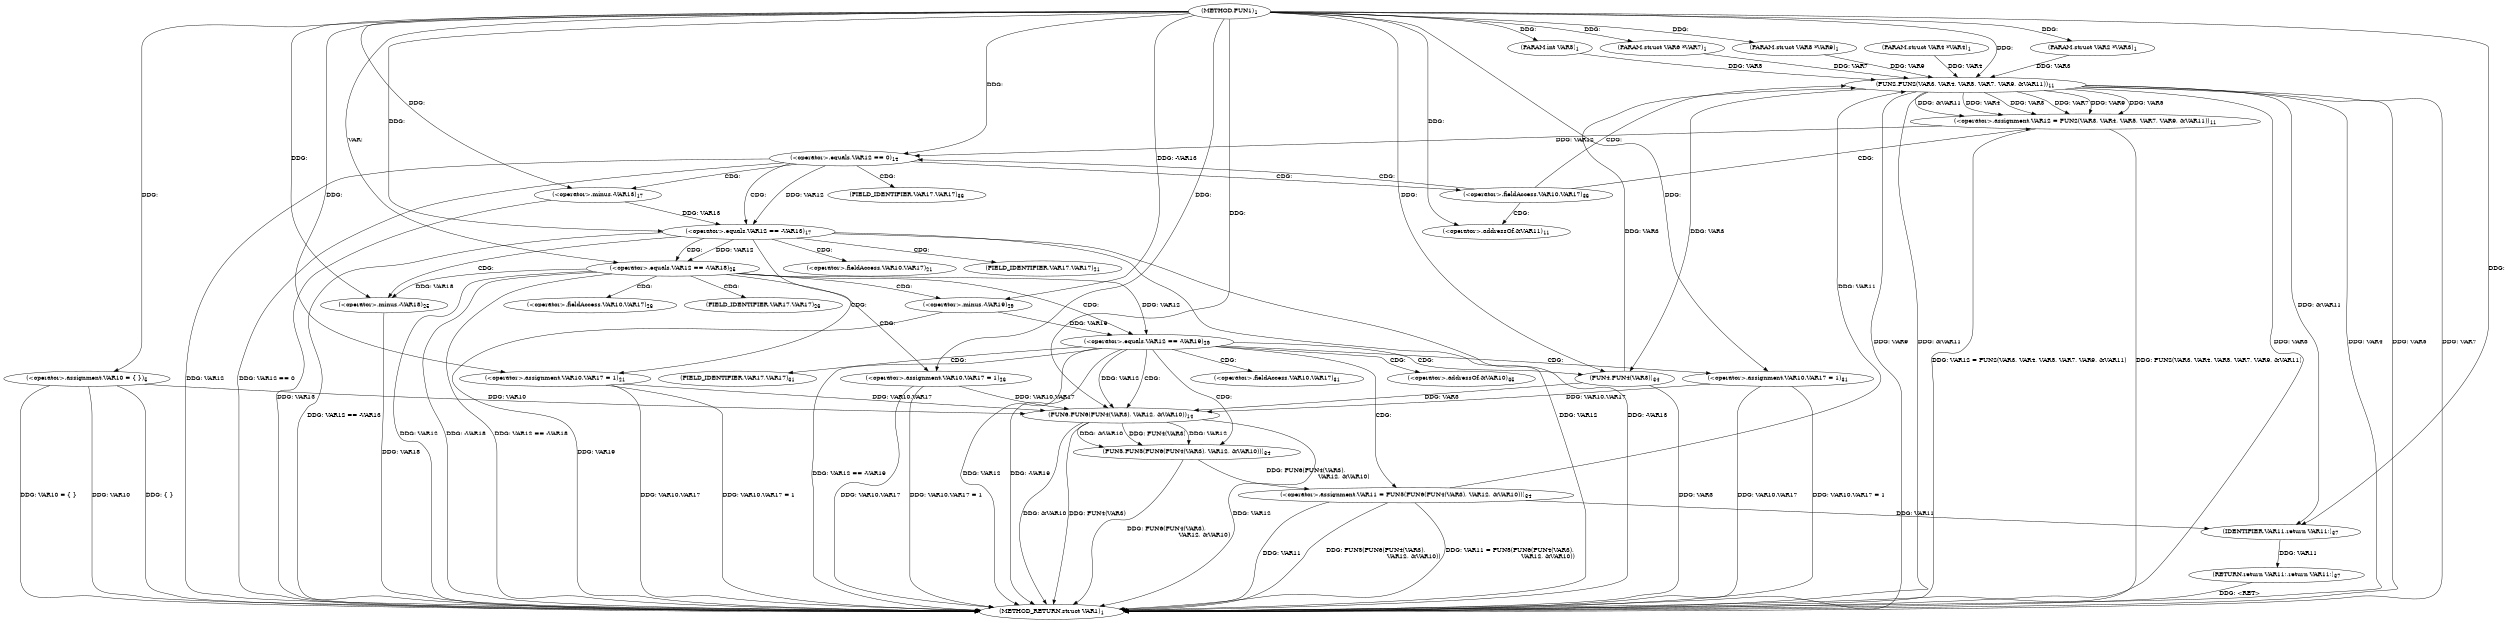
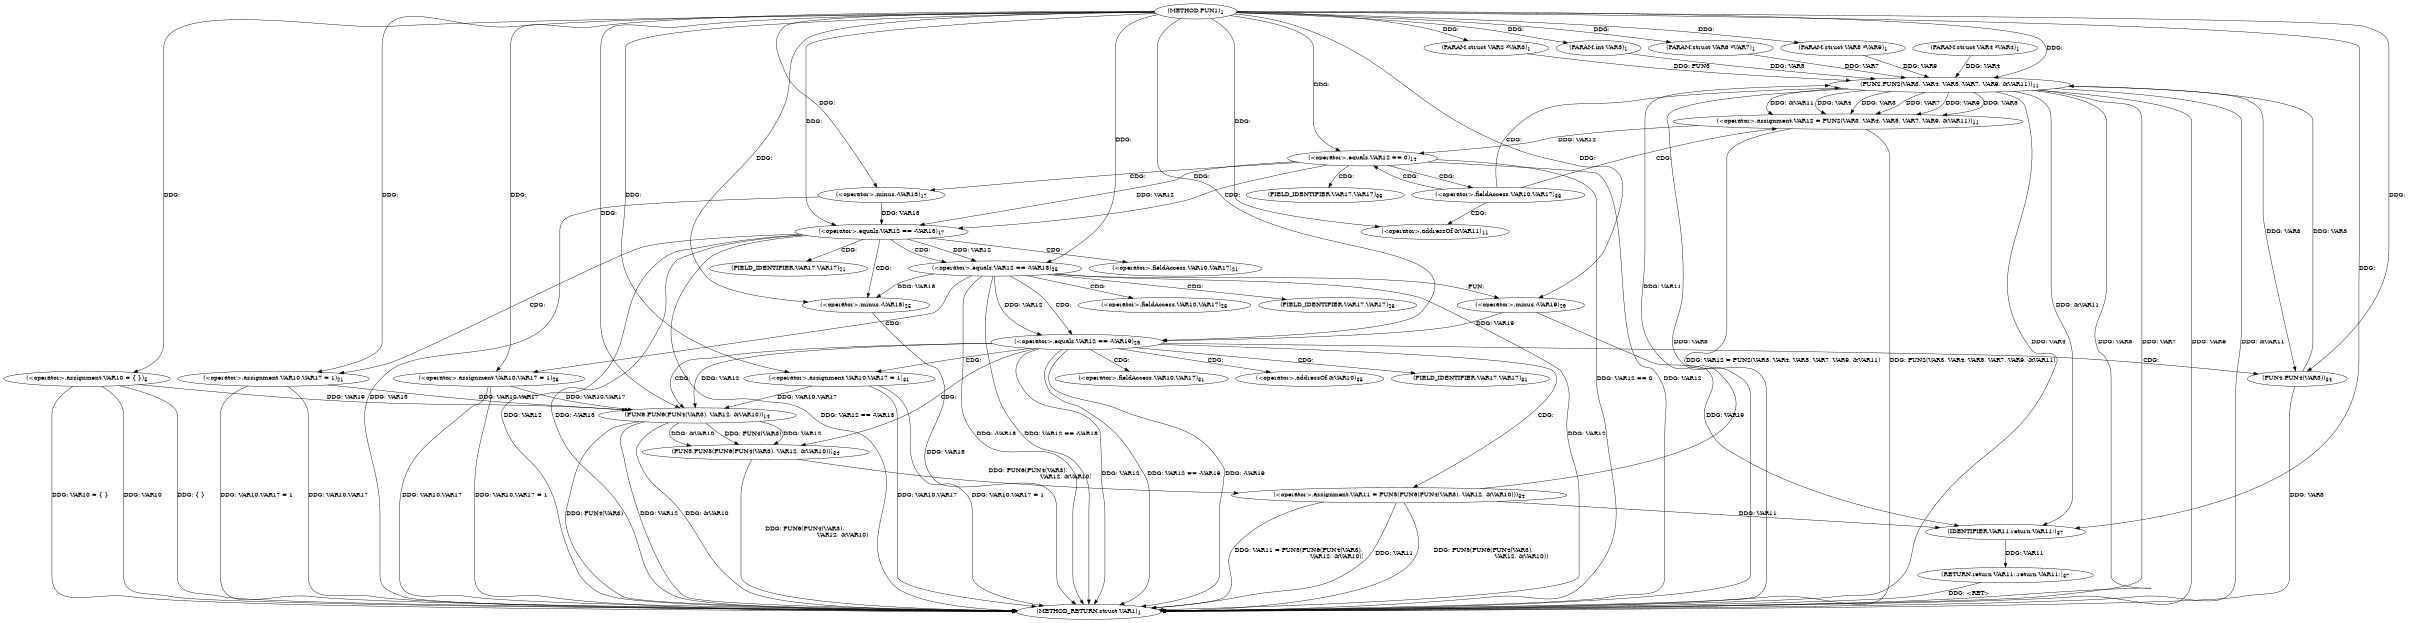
edge "(PARAM,struct VAR2 *VAR3)" -> "(FUN2,FUN2(VAR3, VAR4, VAR5, VAR7, VAR9, &VAR11))": label "DDG: VAR3" -> "DDG: FUN3"
edge "(METHOD,FUN1)" -> "(<operator>.equals,VAR12 == -VAR18)": label "VAR: " -> "DDG: "
edge "(METHOD,FUN1)" -> "(<operator>.minus,-VAR19)": label "DDG: -VAR13" -> "DDG: "
edge "(METHOD,FUN1)" -> "(<operator>.equals,VAR12 == -VAR19)": added, label "DDG:"
edge "(<operator>.equals,VAR12 == -VAR18)" -> "(<operator>.minus,-VAR19)": label "CDG: " -> "FUN: "
edge "(<operator>.assignment,VAR10 = { })" -> "(FUN6,FUN6(FUN4(VAR3), VAR12, &VAR10))": label "DDG: VAR10" -> "DDG: VAR19"
edge "(FUN4,FUN4(VAR3))" -> "(FUN6,FUN6(FUN4(VAR3), VAR12, &VAR10))": removed, label "DDG: VAR3"
edge "(<operator>.minus,-VAR19)" -> "(METHOD_RETURN,struct VAR1)": now "(<operator>.minus,-VAR19)" -> "(IDENTIFIER,VAR11,return VAR11;)"
